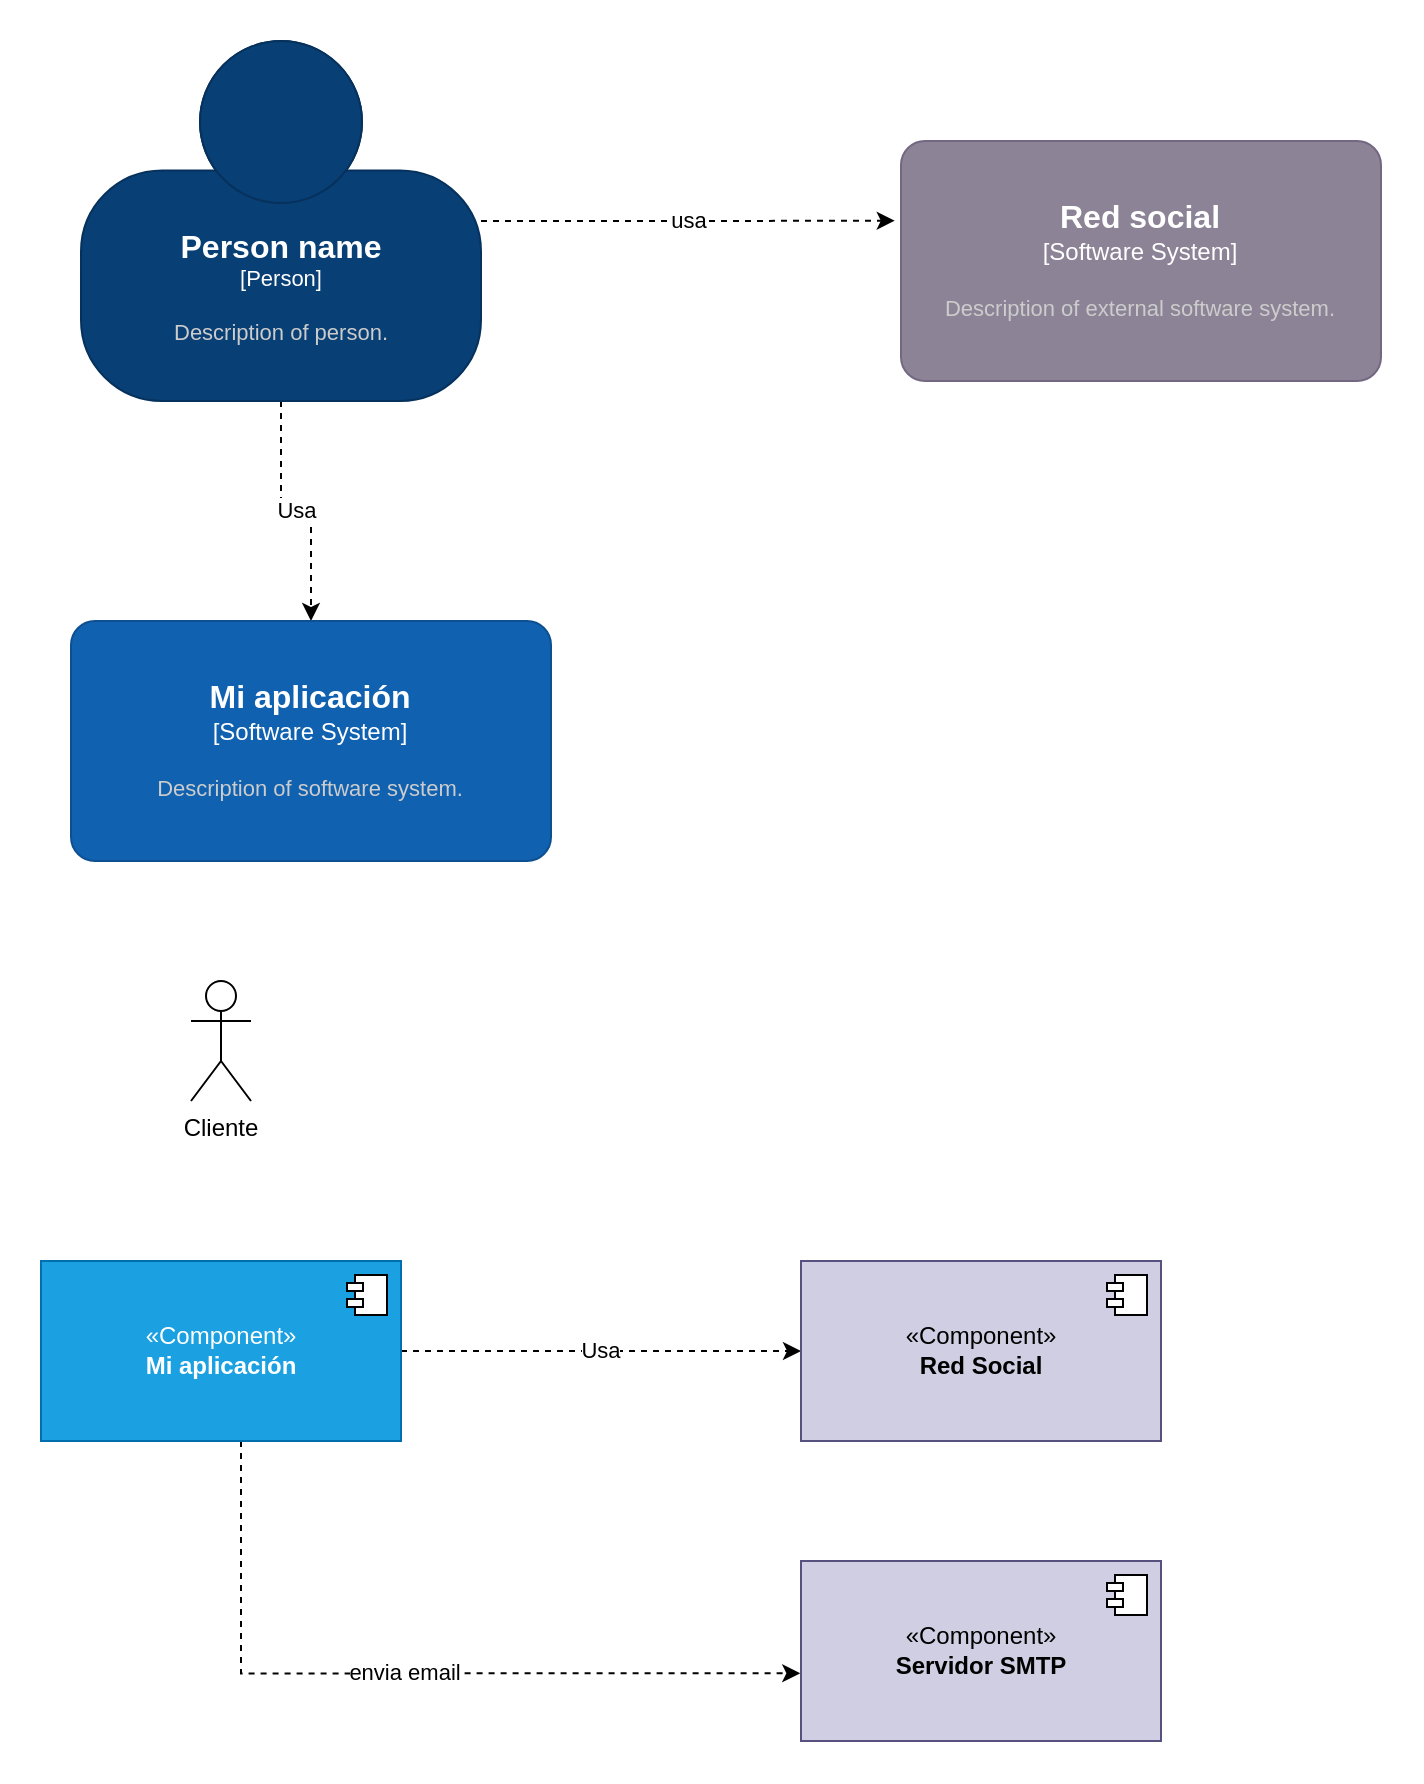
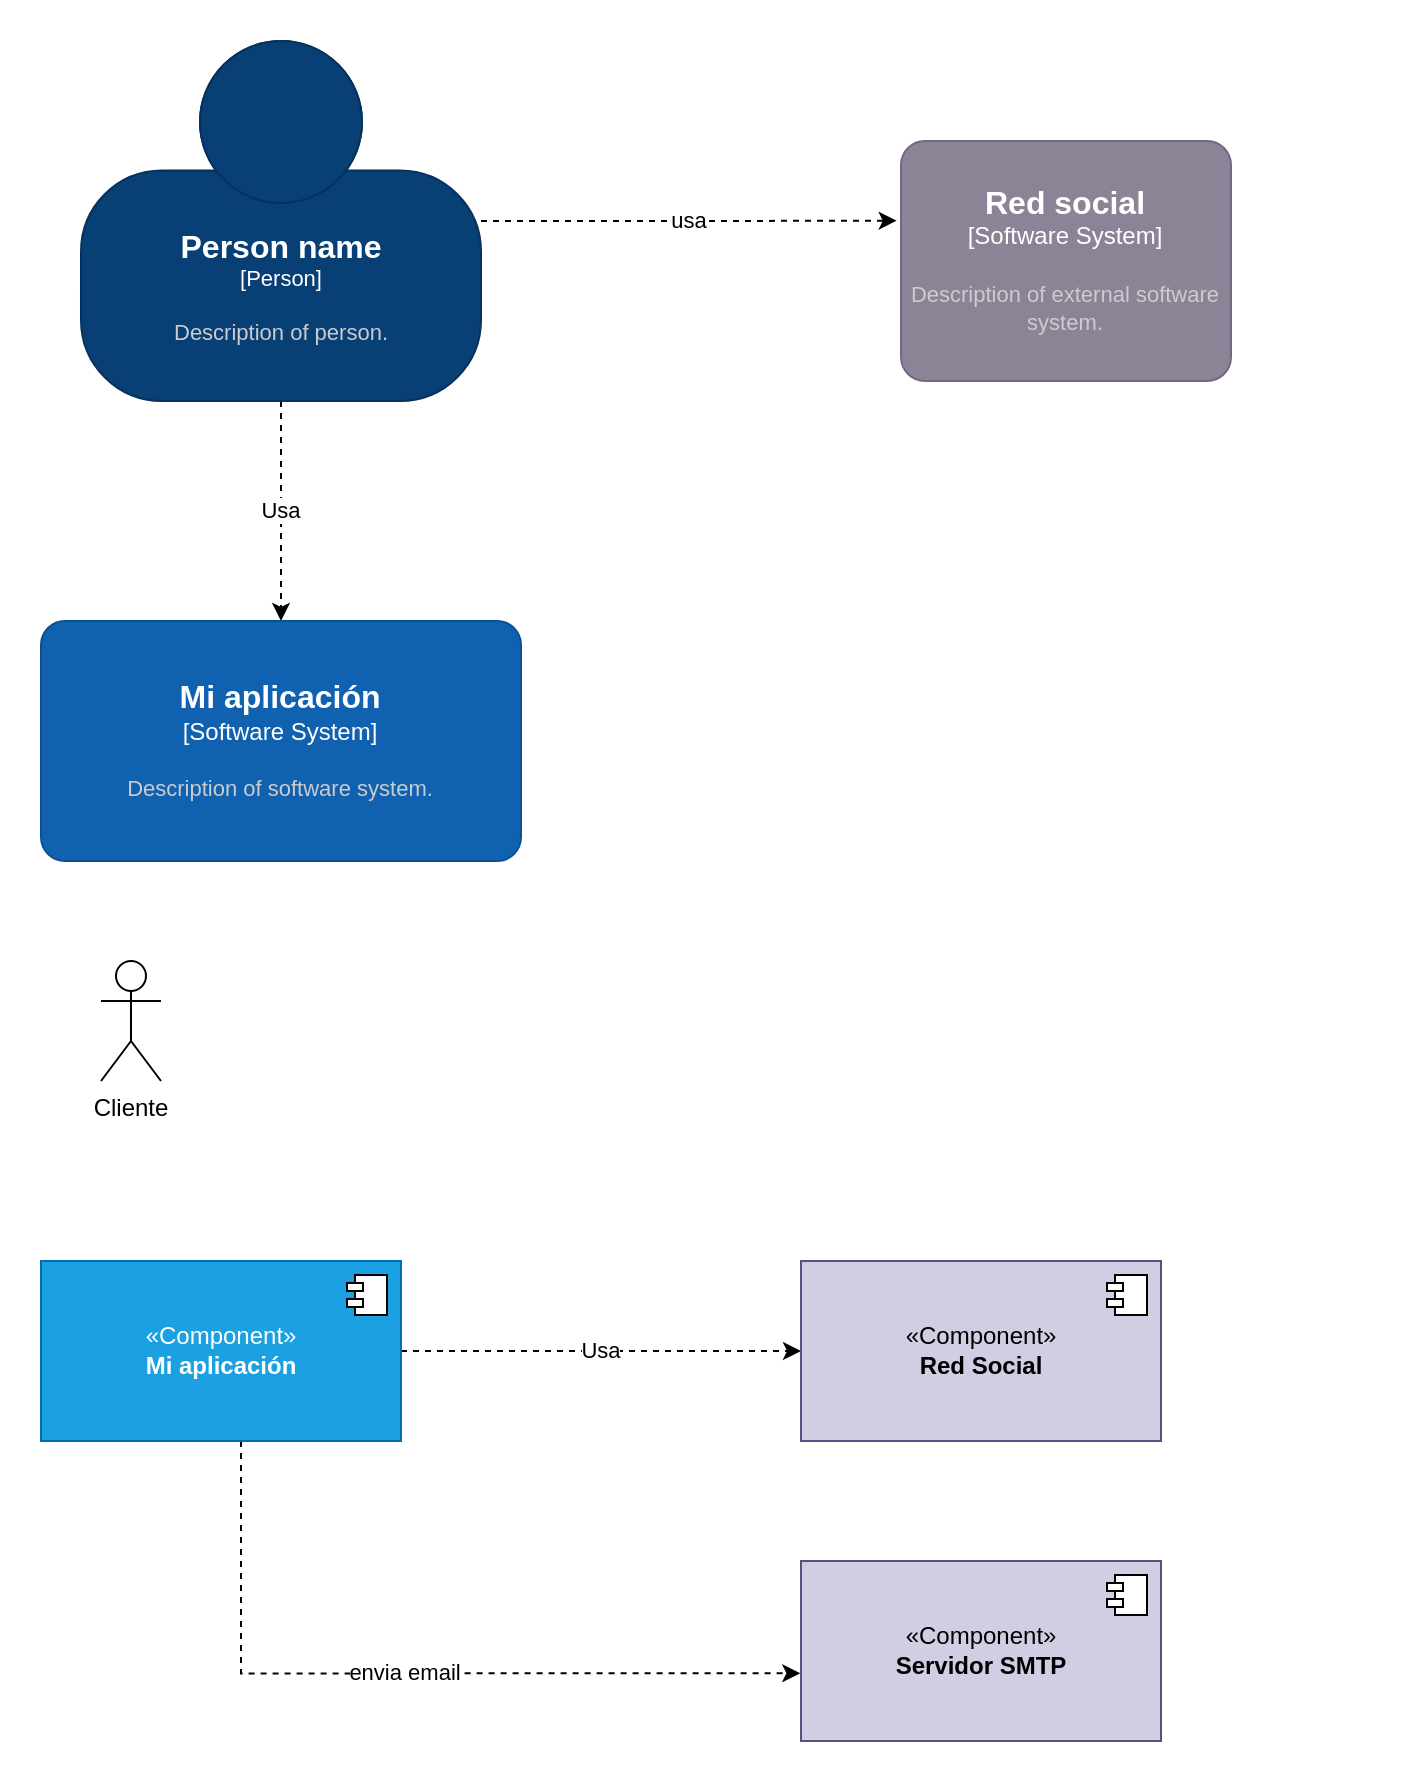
node "Red social [Software System] Description of external software system.": size 480x240 -> 330x240
node "Mi aplicación [Software System] Description of software system.": moved (311, 741) -> (281, 741)
node "Cliente": moved (221, 1041) -> (131, 1021)
